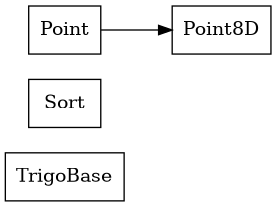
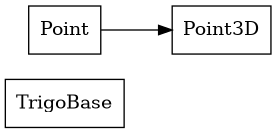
node "Point8D": label "Point8D" -> "Point3D"
node "Sort": removed
